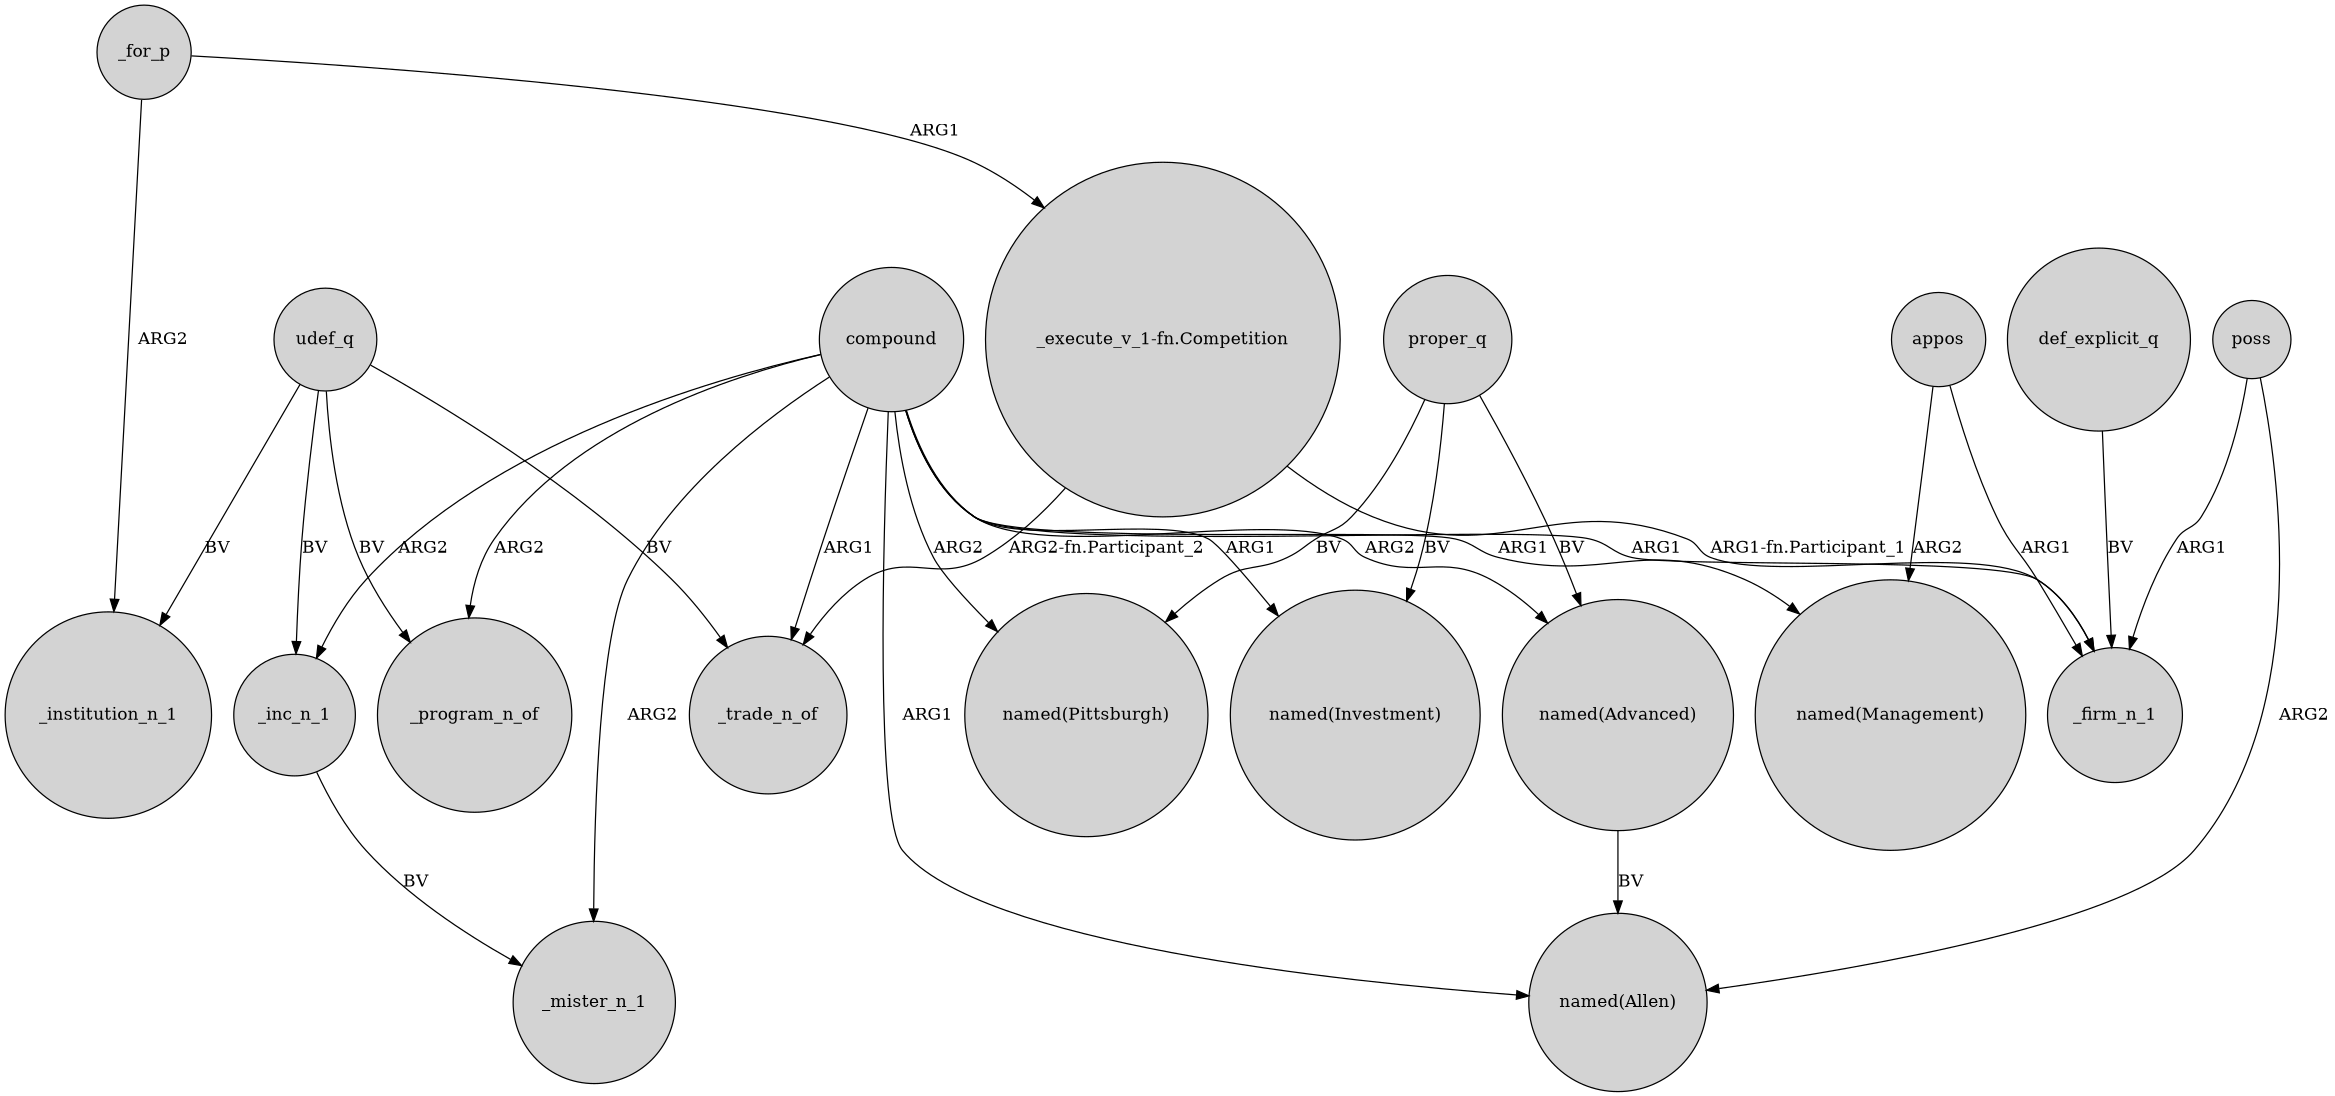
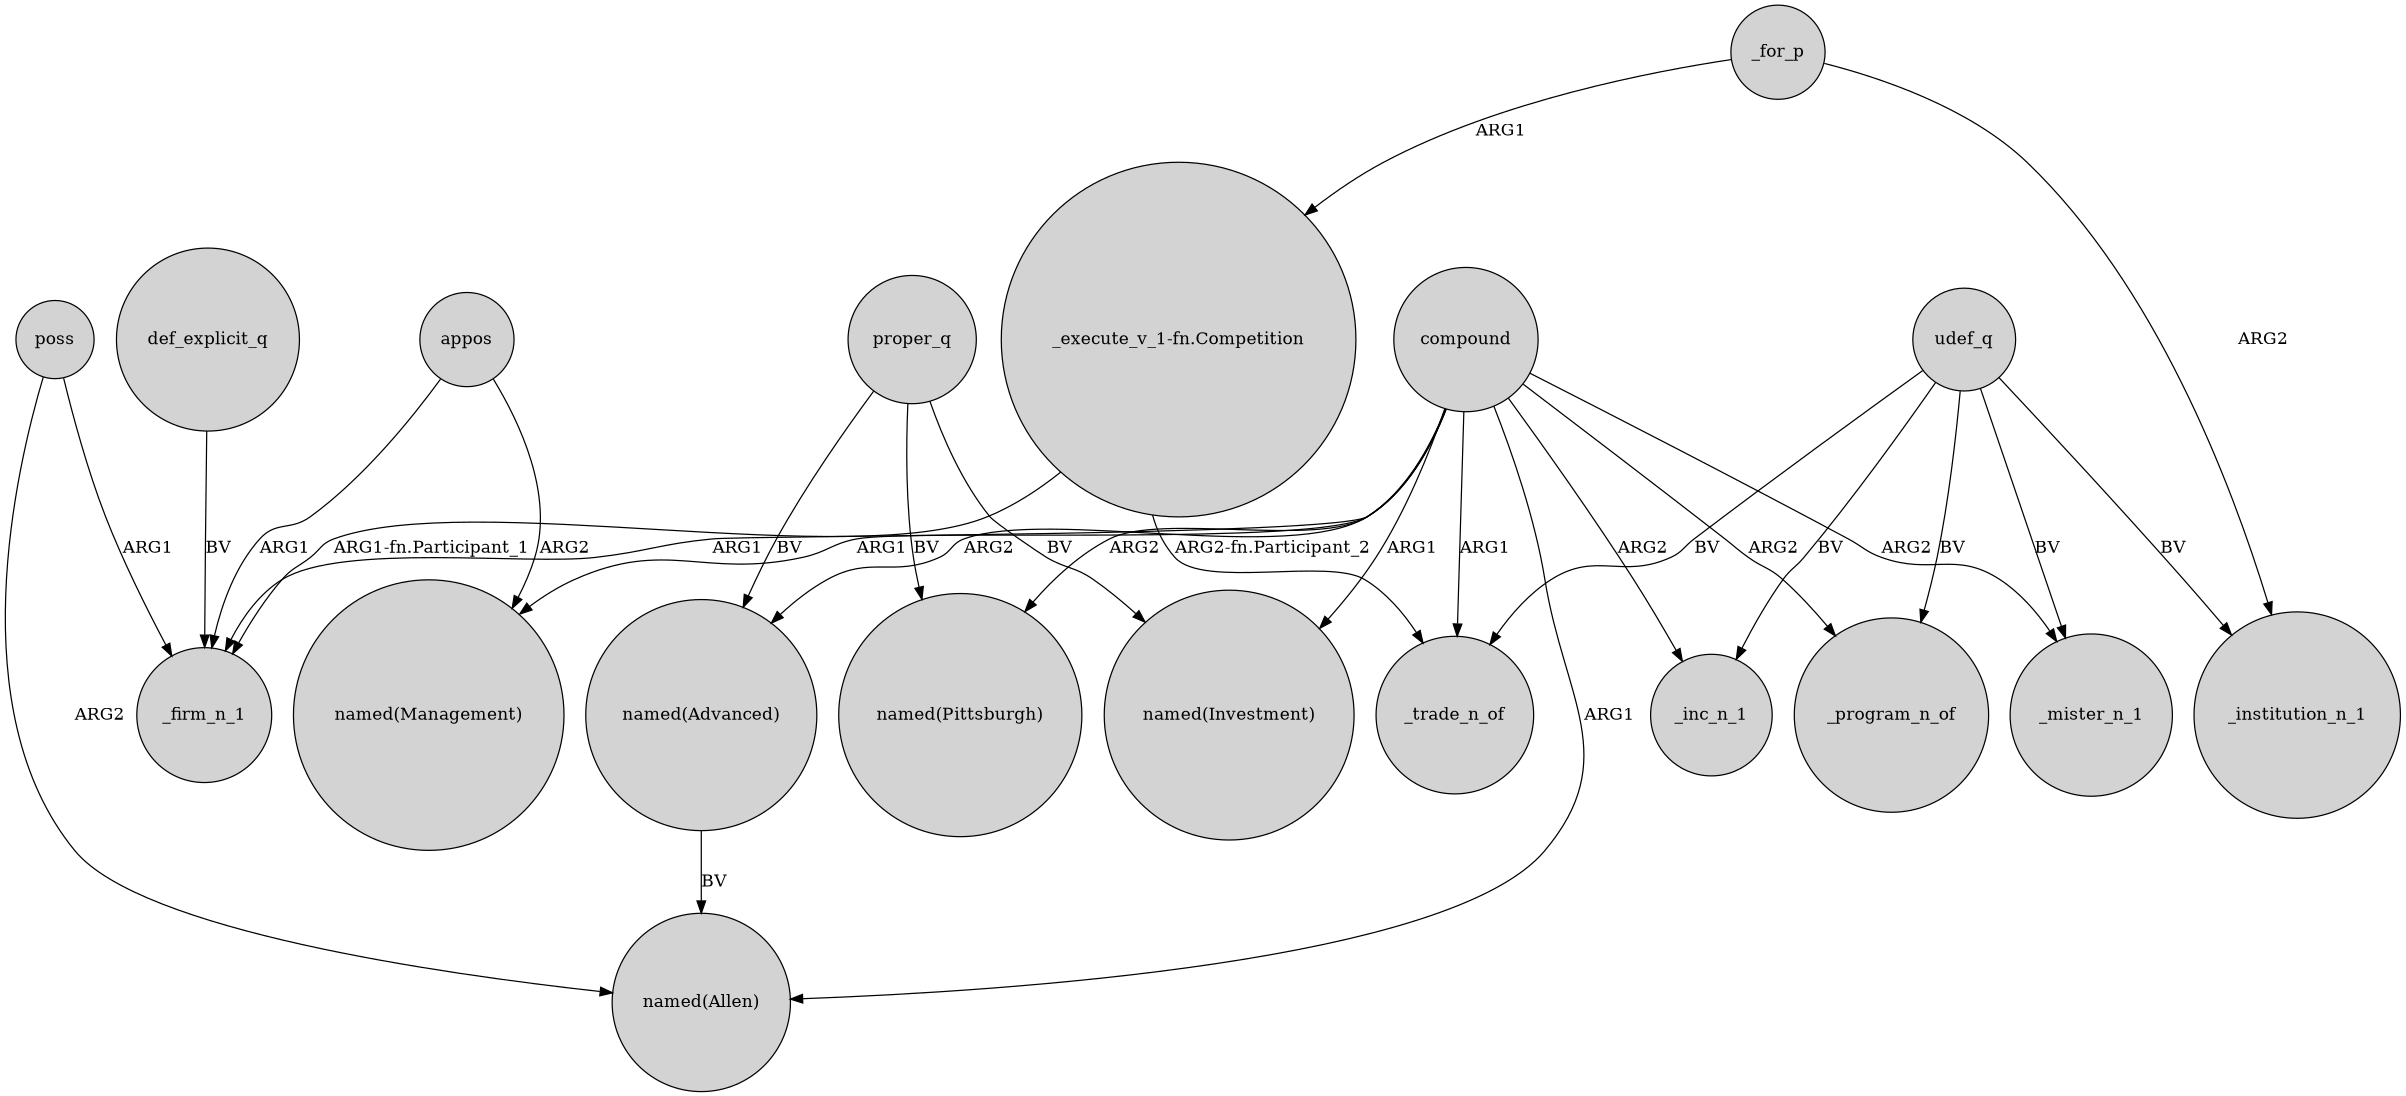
edge "_inc_n_1" -> "_mister_n_1": now "udef_q" -> "_mister_n_1"
